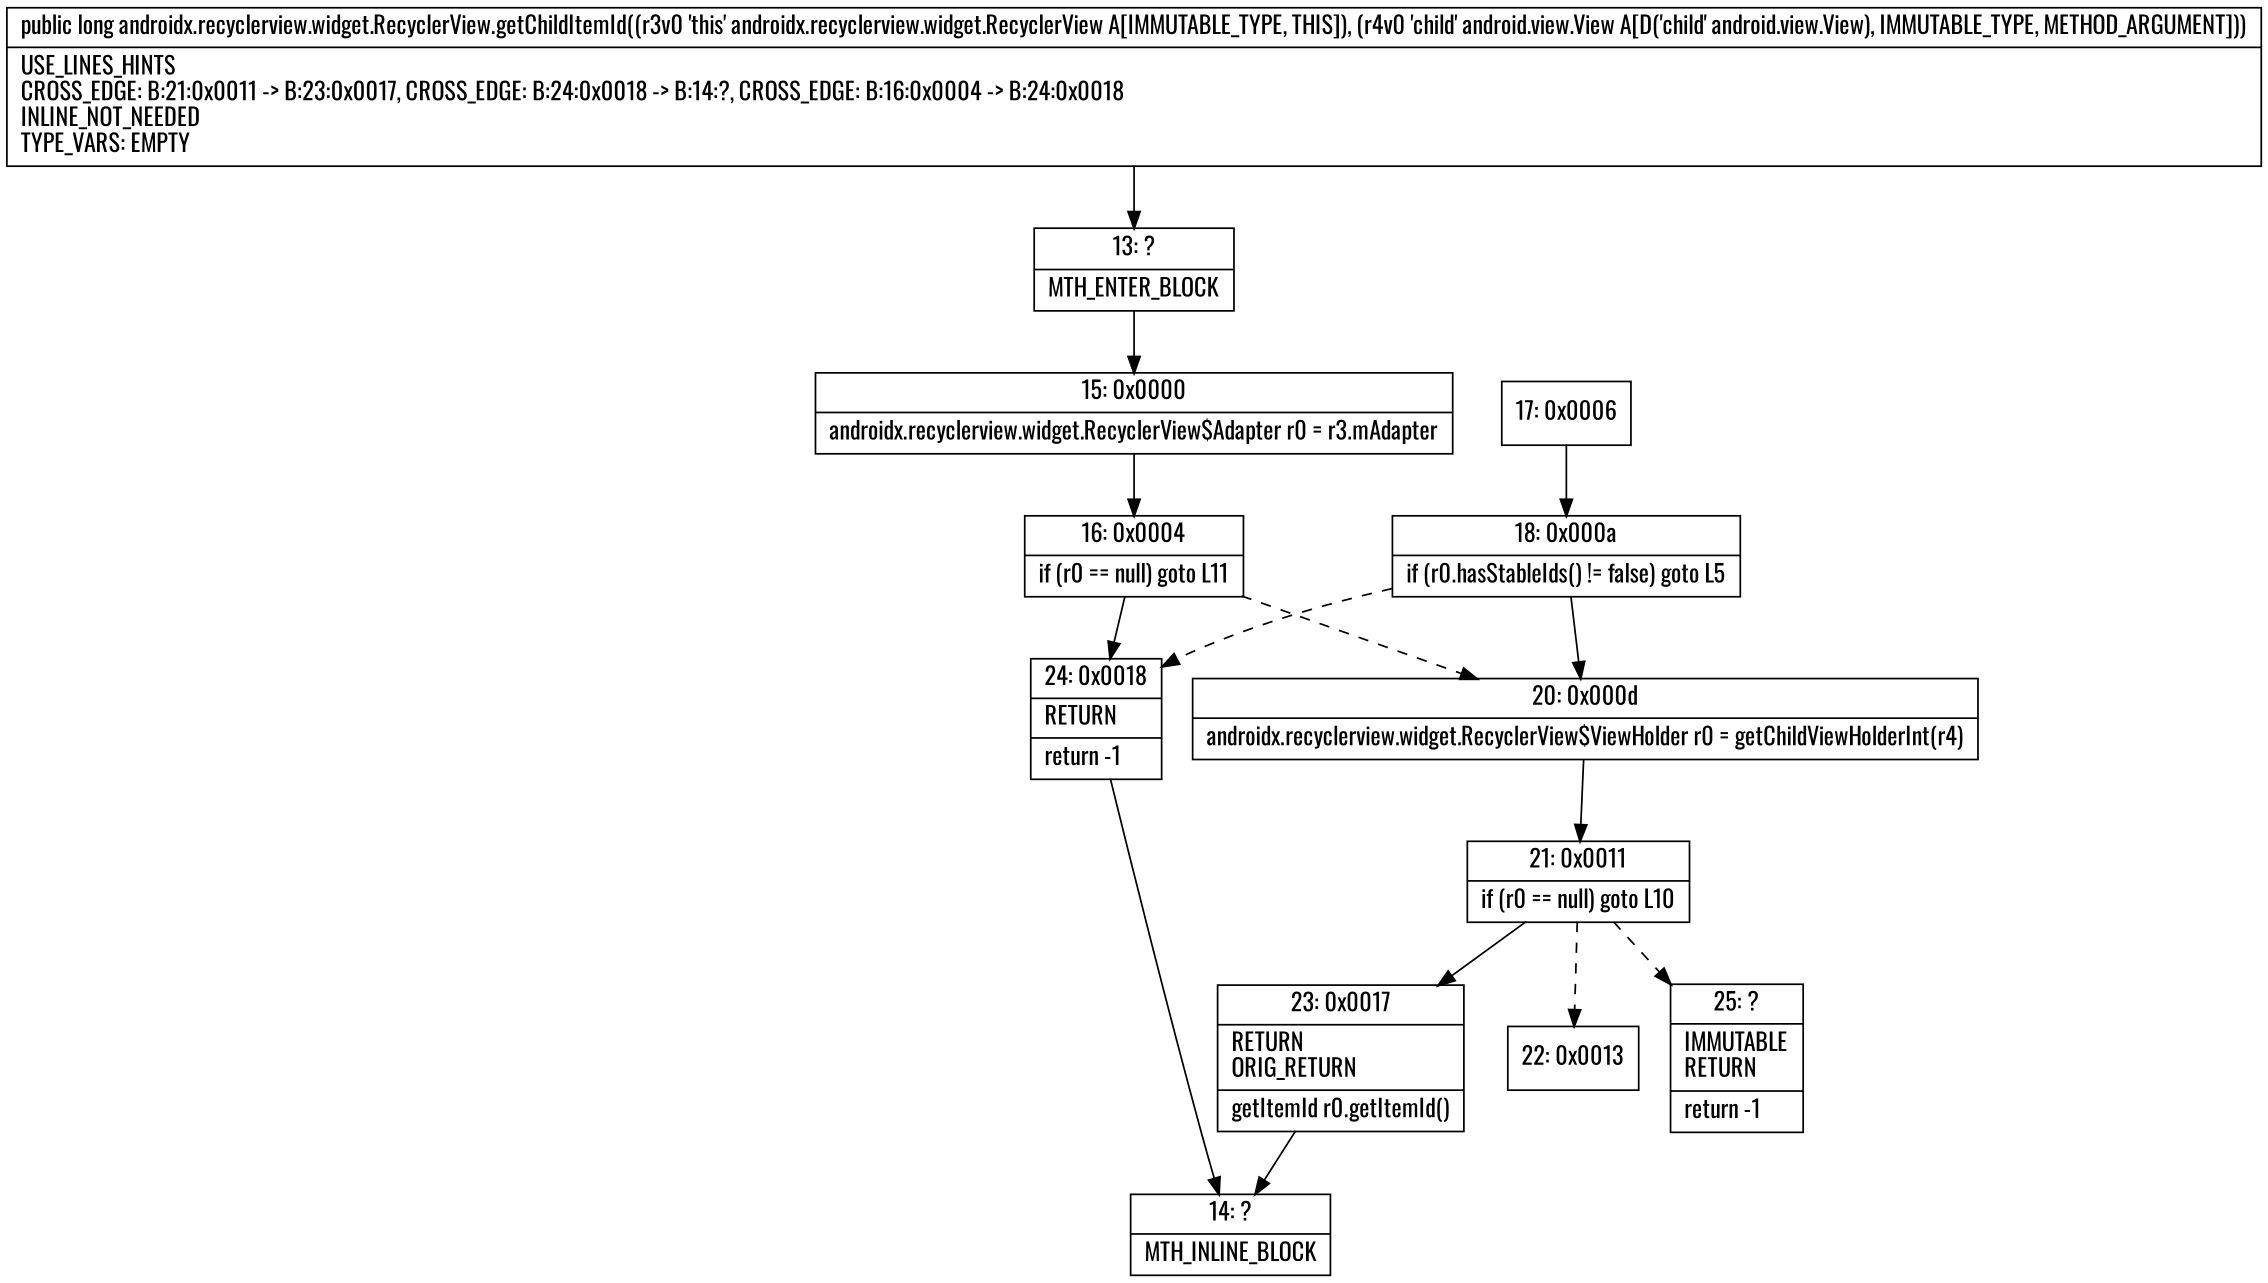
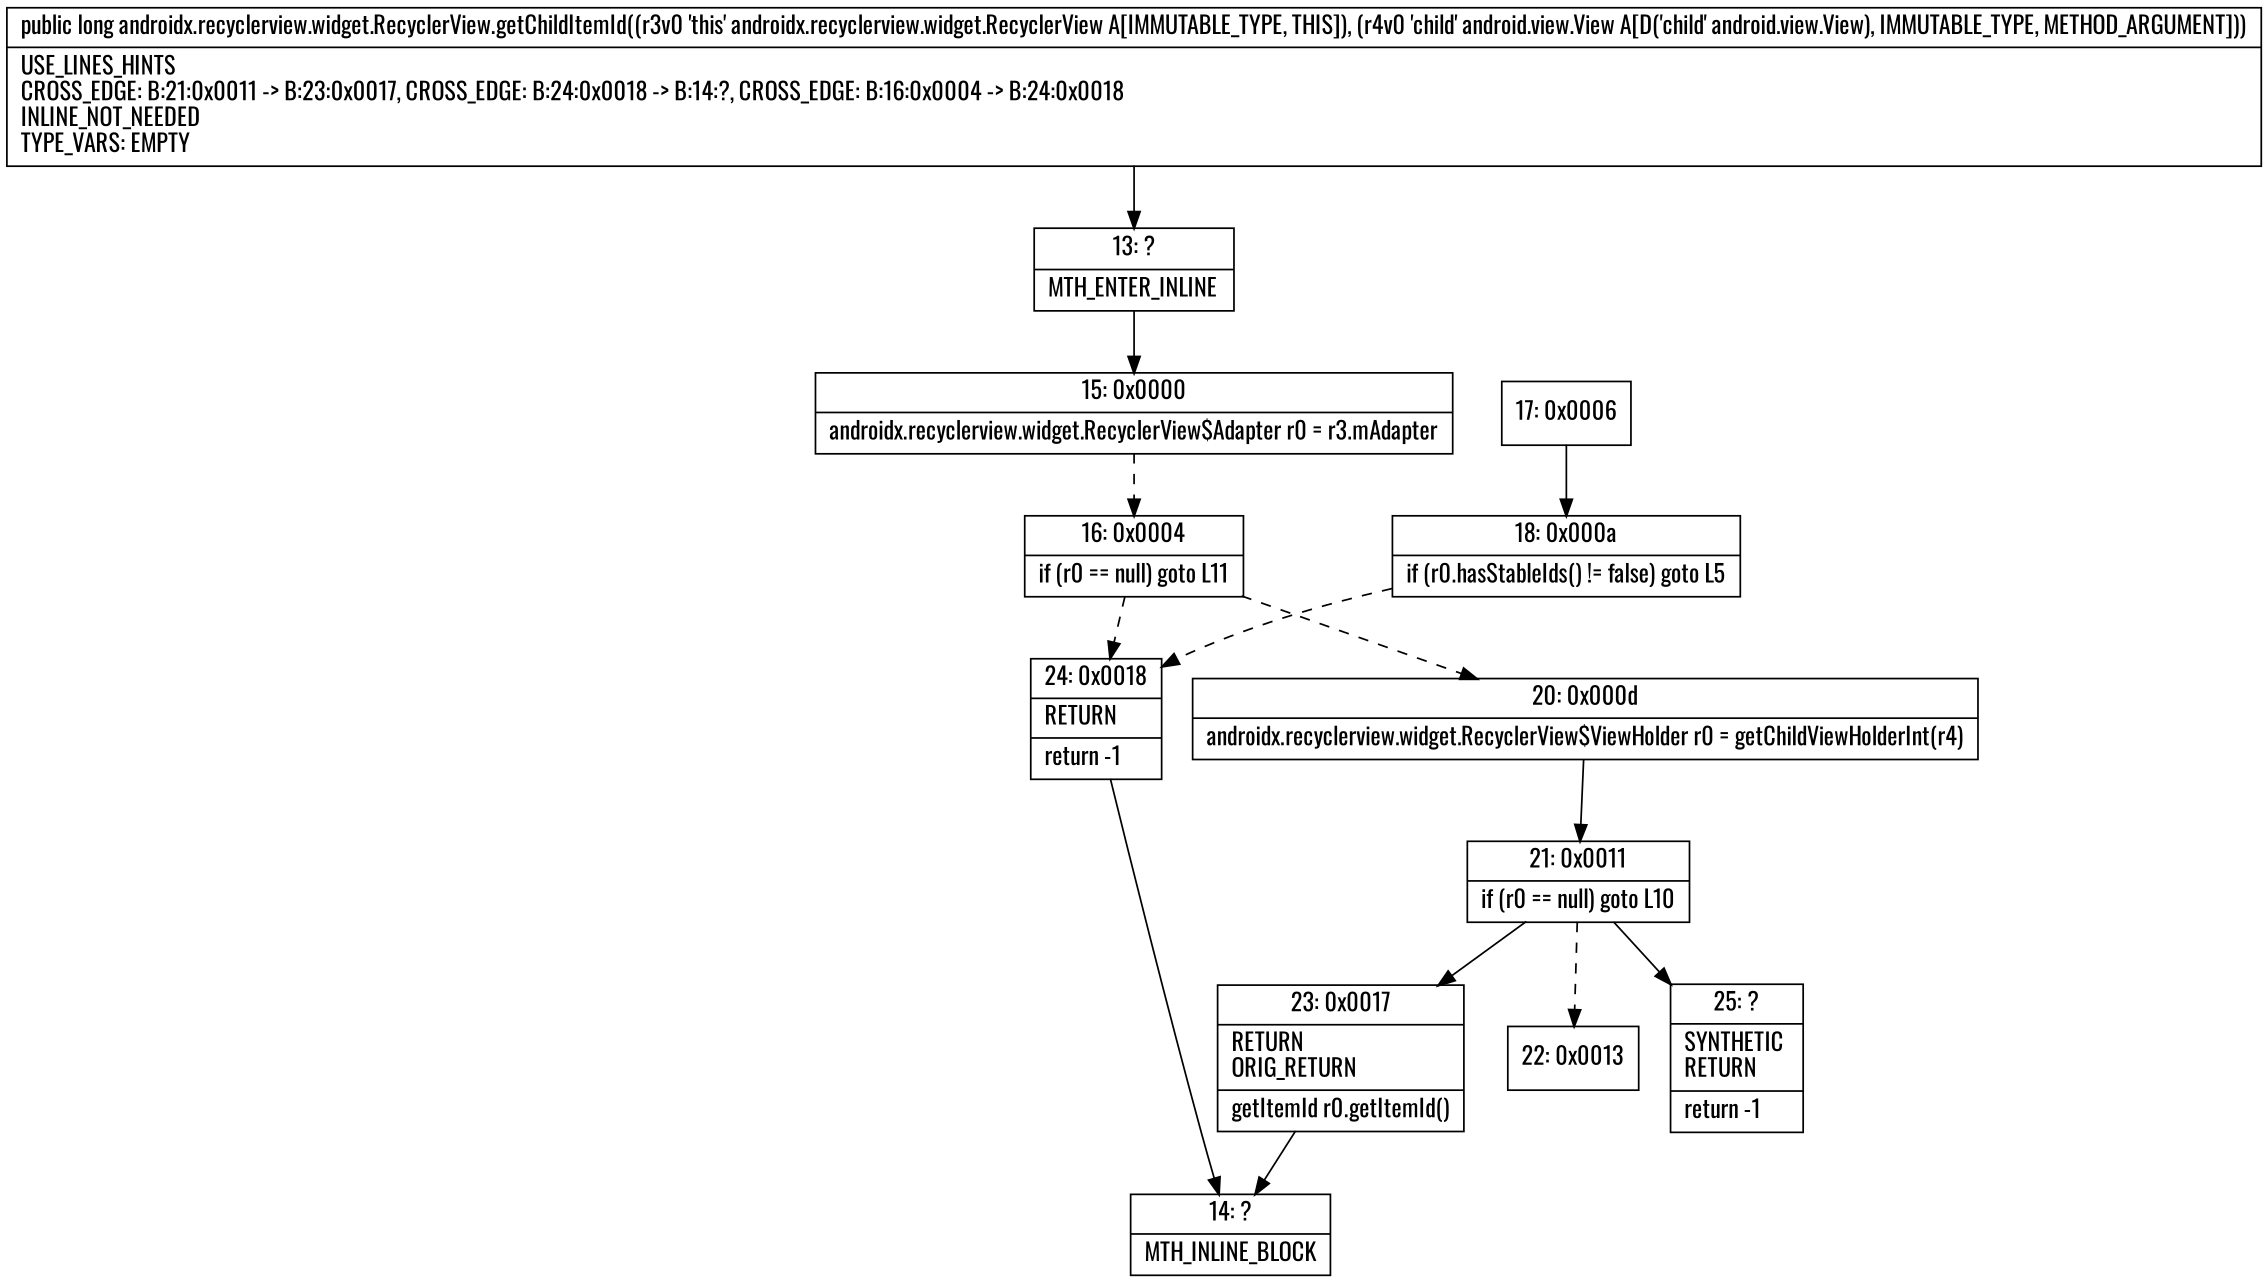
node "13: ?": text "MTH_ENTER_BLOCK" -> "MTH_ENTER_INLINE"
edge "15: 0x0000" -> "16: 0x0004": style solid -> dashed
edge "16: 0x0004" -> "24: 0x0018": style solid -> dashed
edge "18: 0x000a" -> "20: 0x000d": removed
edge "21: 0x0011" -> "25: ?": style dashed -> solid
node "25: ?": text "IMMUTABLE" -> "SYNTHETIC"
